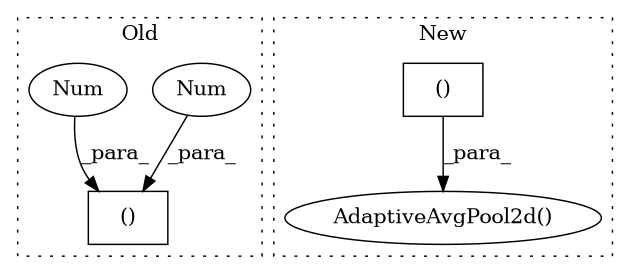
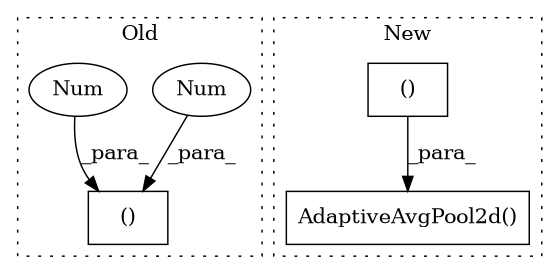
node "AdaptiveAvgPool2d()": shape ellipse -> box
